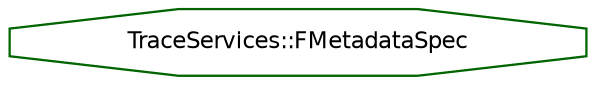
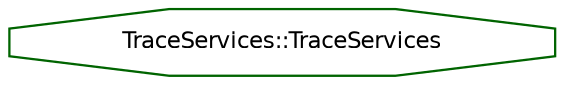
node "TraceServices::FMetadataSpec": label "TraceServices::FMetadataSpec" -> "TraceServices::TraceServices"
